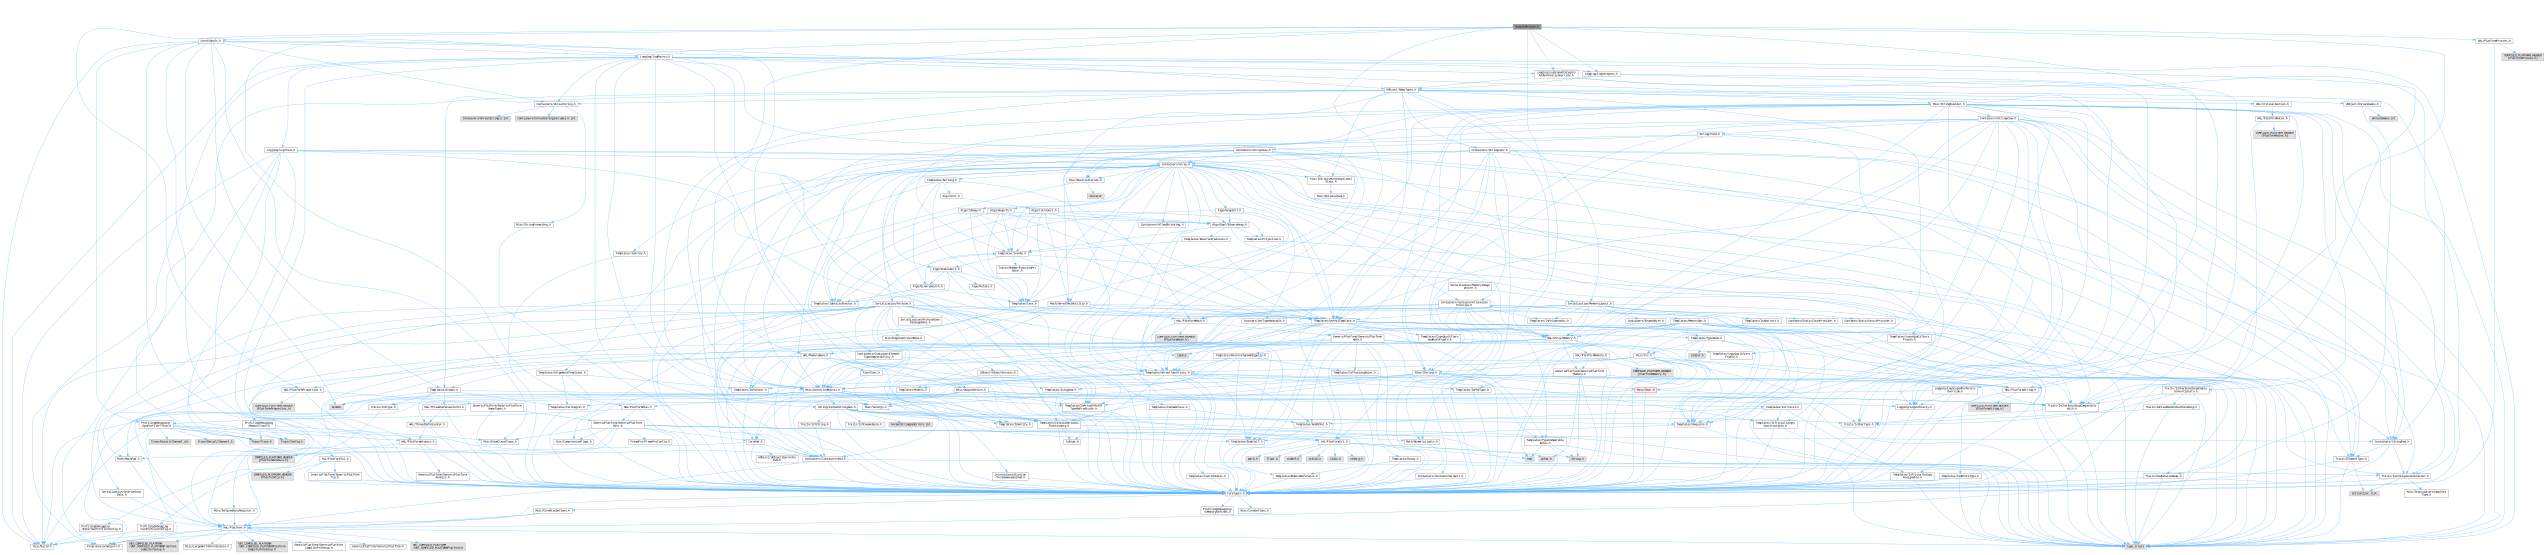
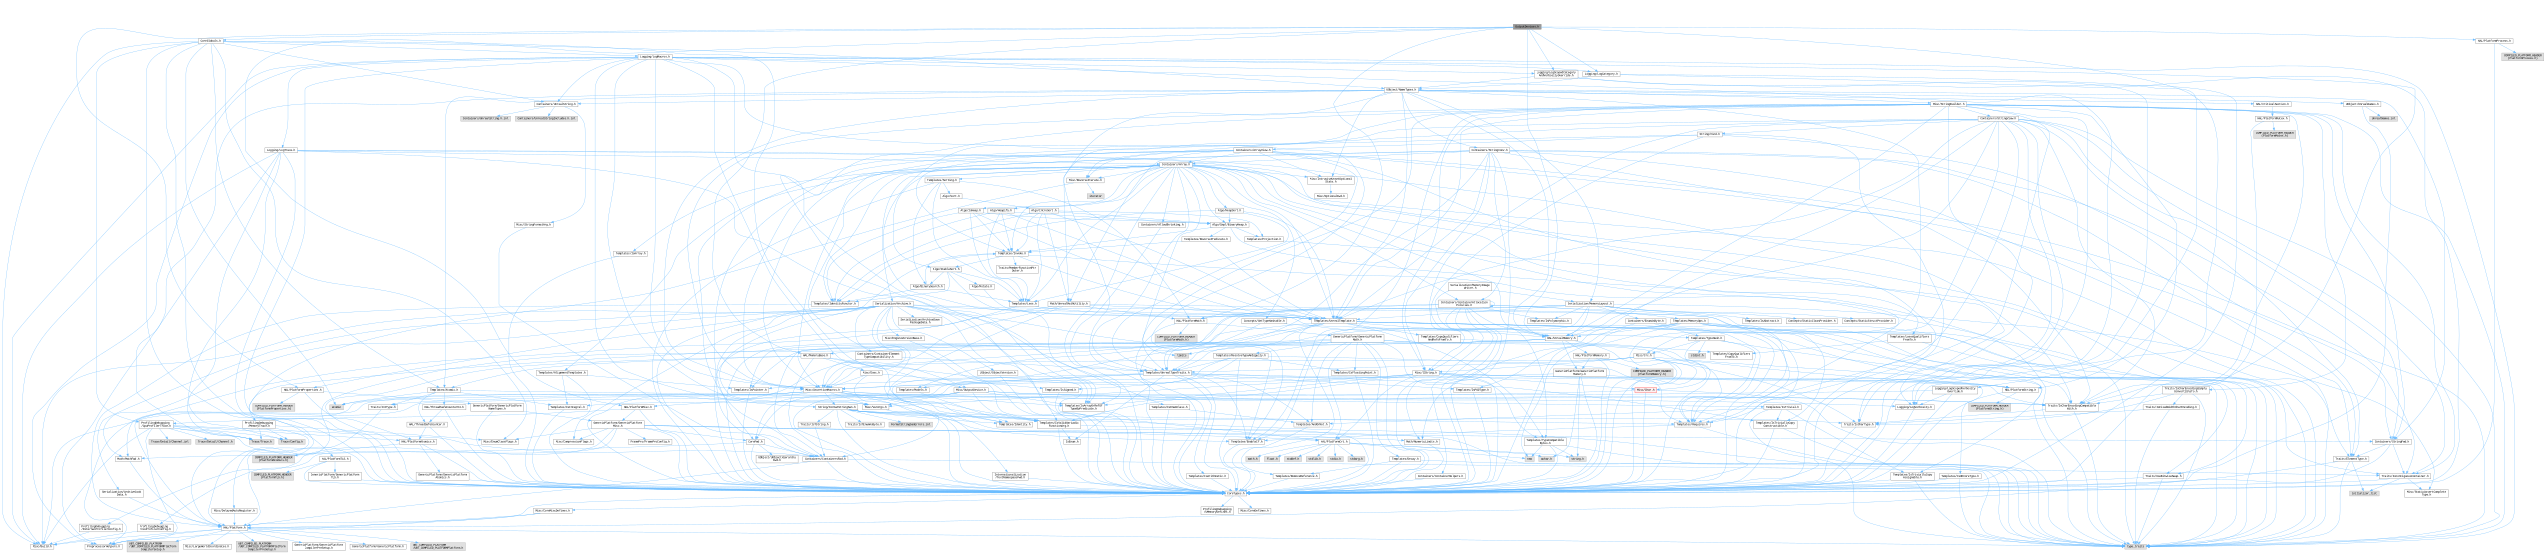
edge "OutputDevices.h" -> "HAL/PlatformString.h": removed
edge "Serialization/MemoryLayout.h" -> "Containers/StringFwd.h": now "Serialization/MemoryLayout.h" -> "Misc/StaticAssertComplete Type.h"
edge "Templates/ResolveTypeAmbiguity.h" -> "Templates/Requires.h": added
